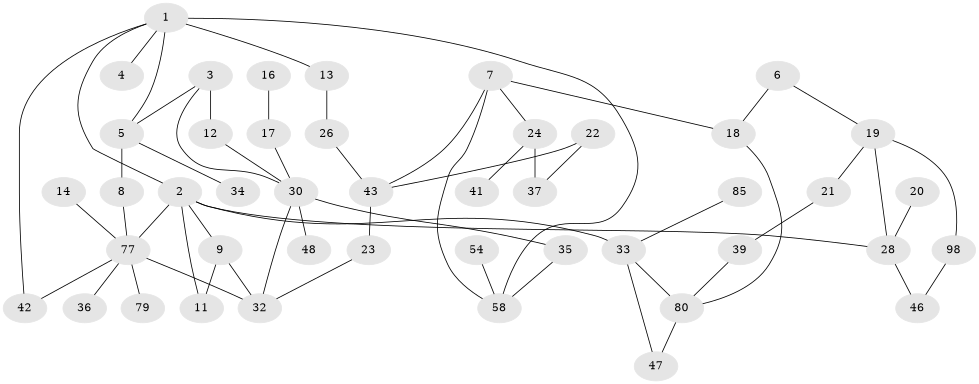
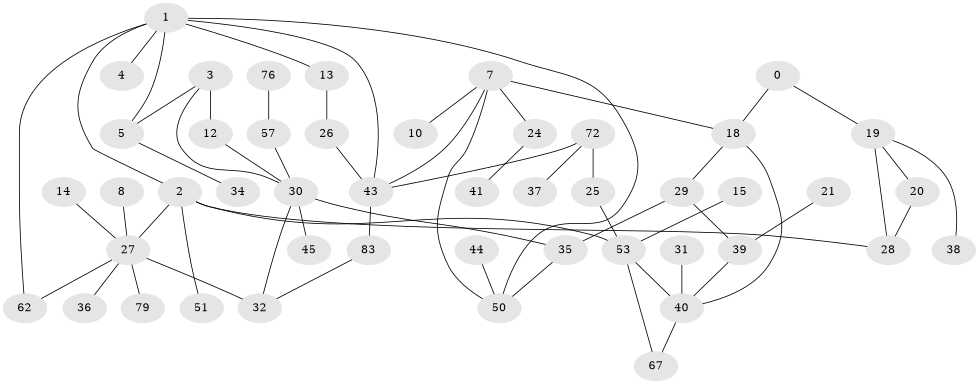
edge "1" -- "43": added
node "16": label "16" -> "76"
node "6": label "6" -> "0"
node "17": label "17" -> "57"
node "10": added
node "22": label "22" -> "72"
edge "5" -- "8": removed
edge "24" -- "37": removed
edge "19" -- "21": now "19" -- "20"
node "25": added
node "29": added
node "85": label "85" -> "15"
node "77": label "77" -> "27"
node "9": removed
node "48": label "48" -> "45"
node "23": label "23" -> "83"
node "54": label "54" -> "44"
node "33": label "33" -> "53"
node "31": added
node "98": label "98" -> "38"
node "42": label "42" -> "62"
node "11": label "11" -> "51"
node "58": label "58" -> "50"
node "80": label "80" -> "40"
node "46": removed
node "47": label "47" -> "67"
